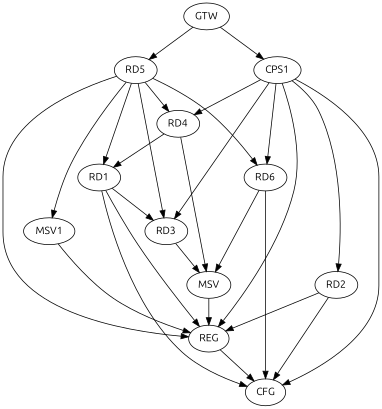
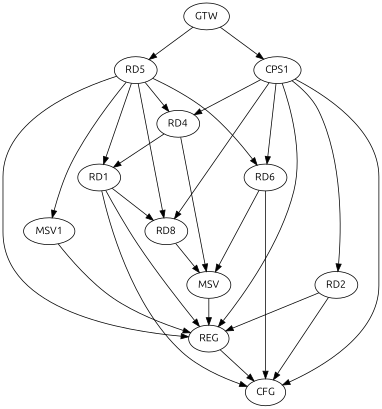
node "RD3": label "RD3" -> "RD8"
